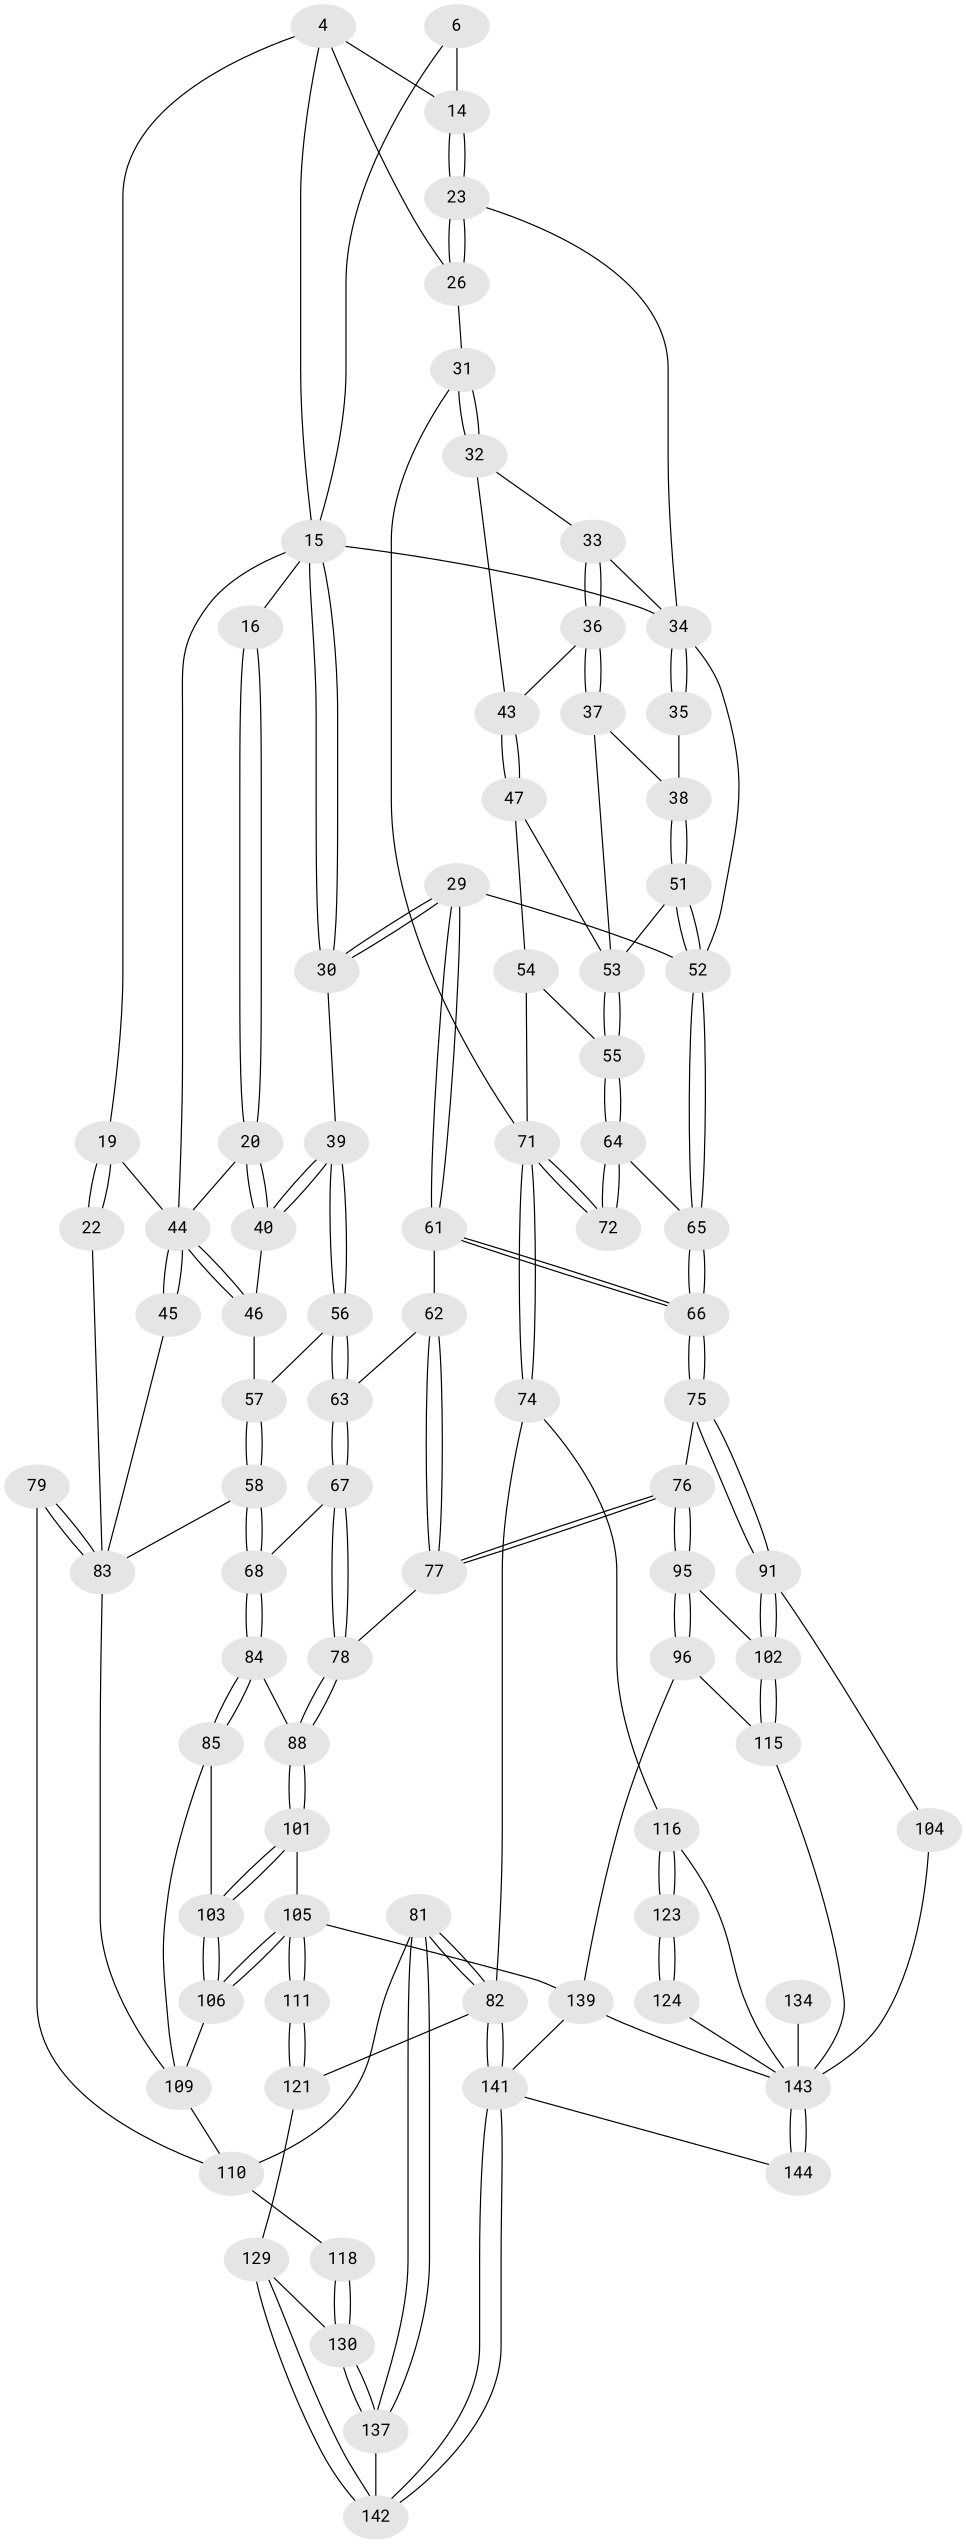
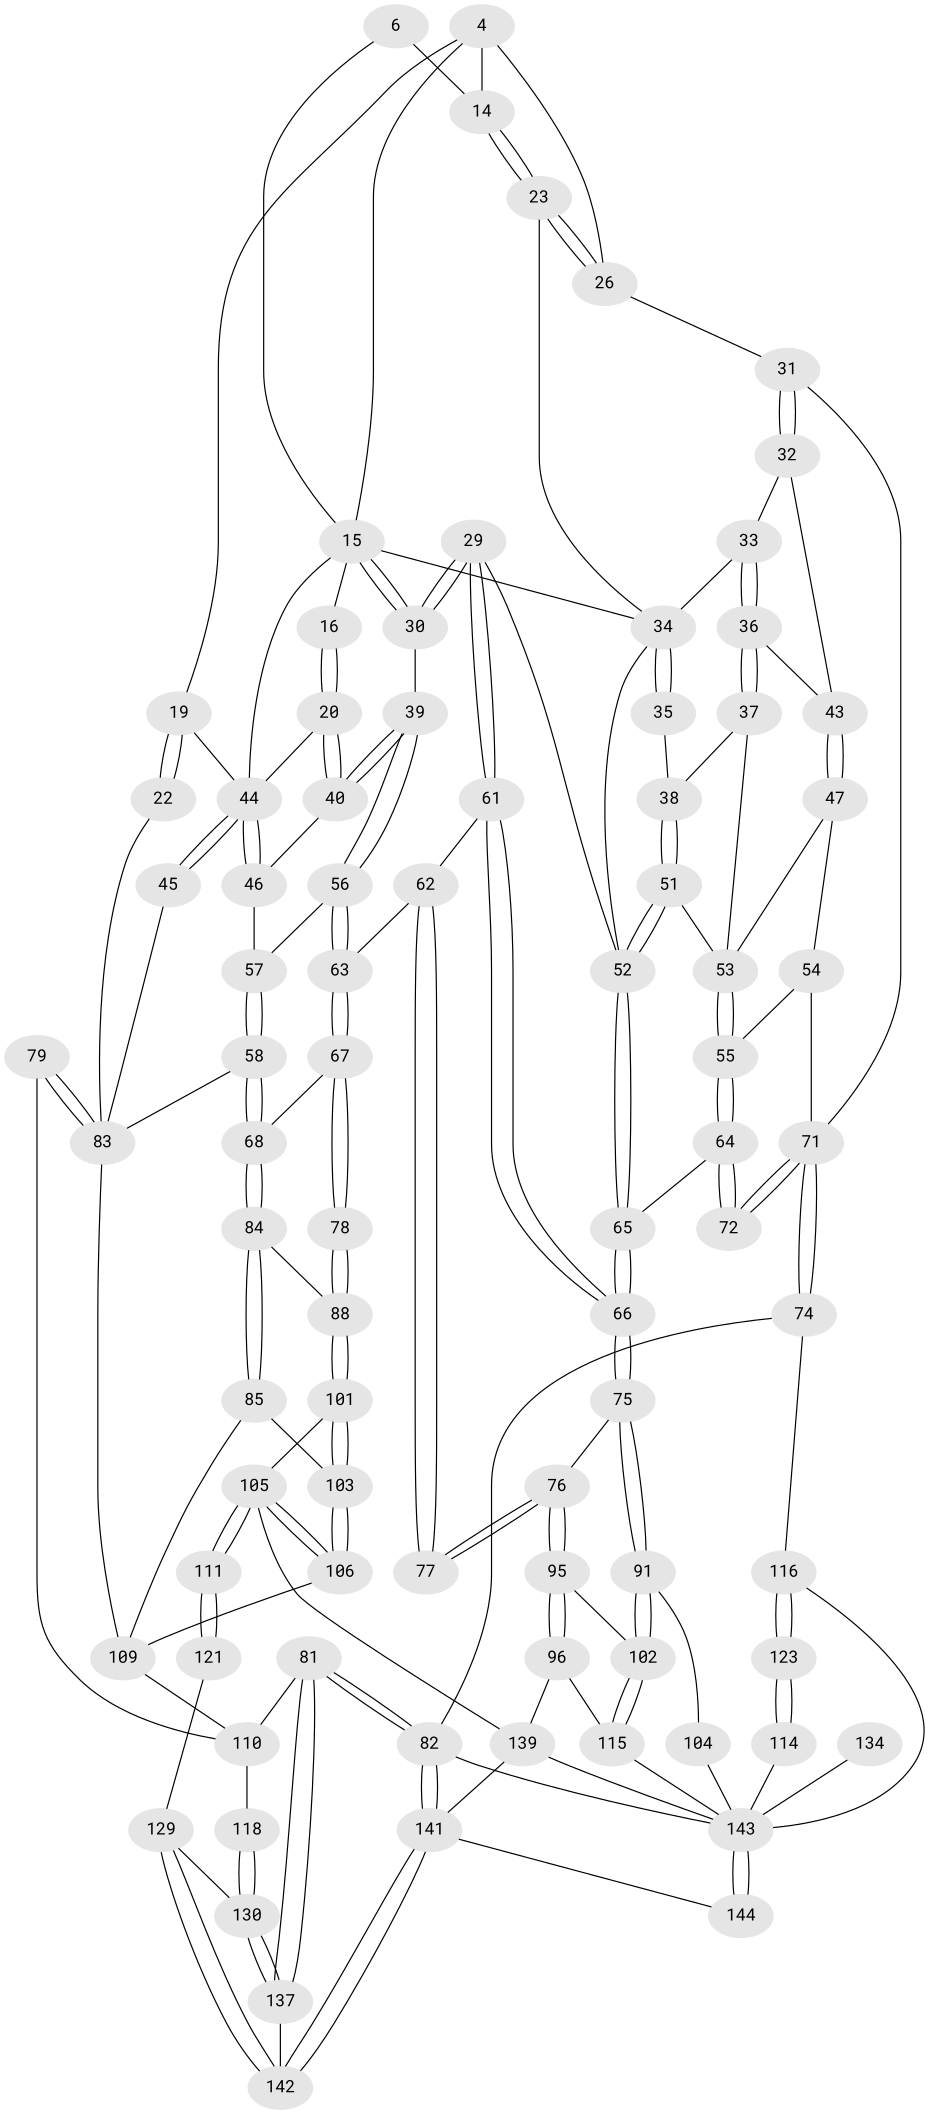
edge "77" -- "78": removed
node "124": label "124" -> "114"
edge "82" -- "121": now "82" -- "143"
